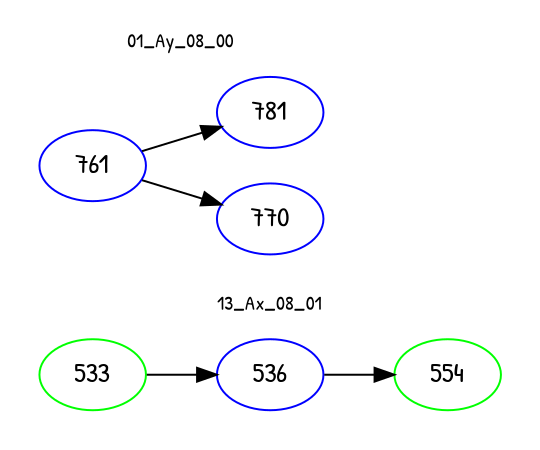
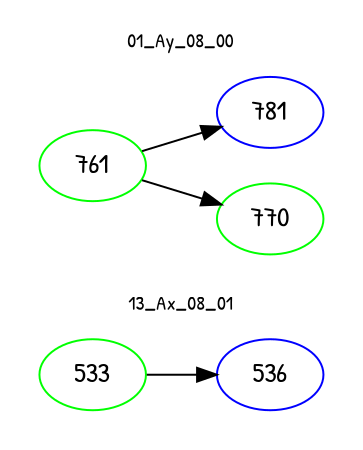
node "761": color blue -> green
node "770": color blue -> green
node "554": removed
